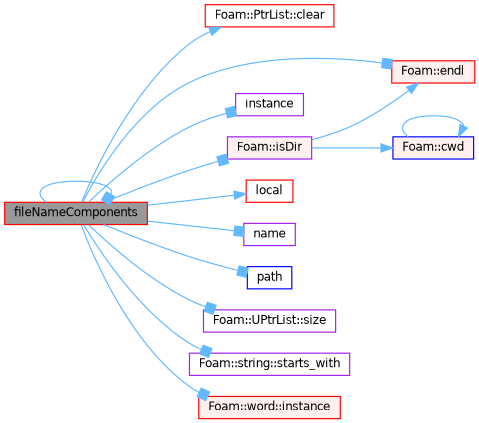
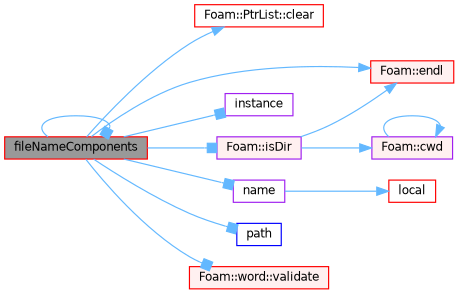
edge "fileNameComponents" -> "Foam::endl": arrowhead box -> normal
node "Foam::cwd": color blue -> purple
edge "fileNameComponents" -> "local": now "name" -> "local"
node "Foam::UPtrList::size": removed
node "Foam::string::starts_with": removed
node "Foam::word::instance": label "Foam::word::instance" -> "Foam::word::validate"
